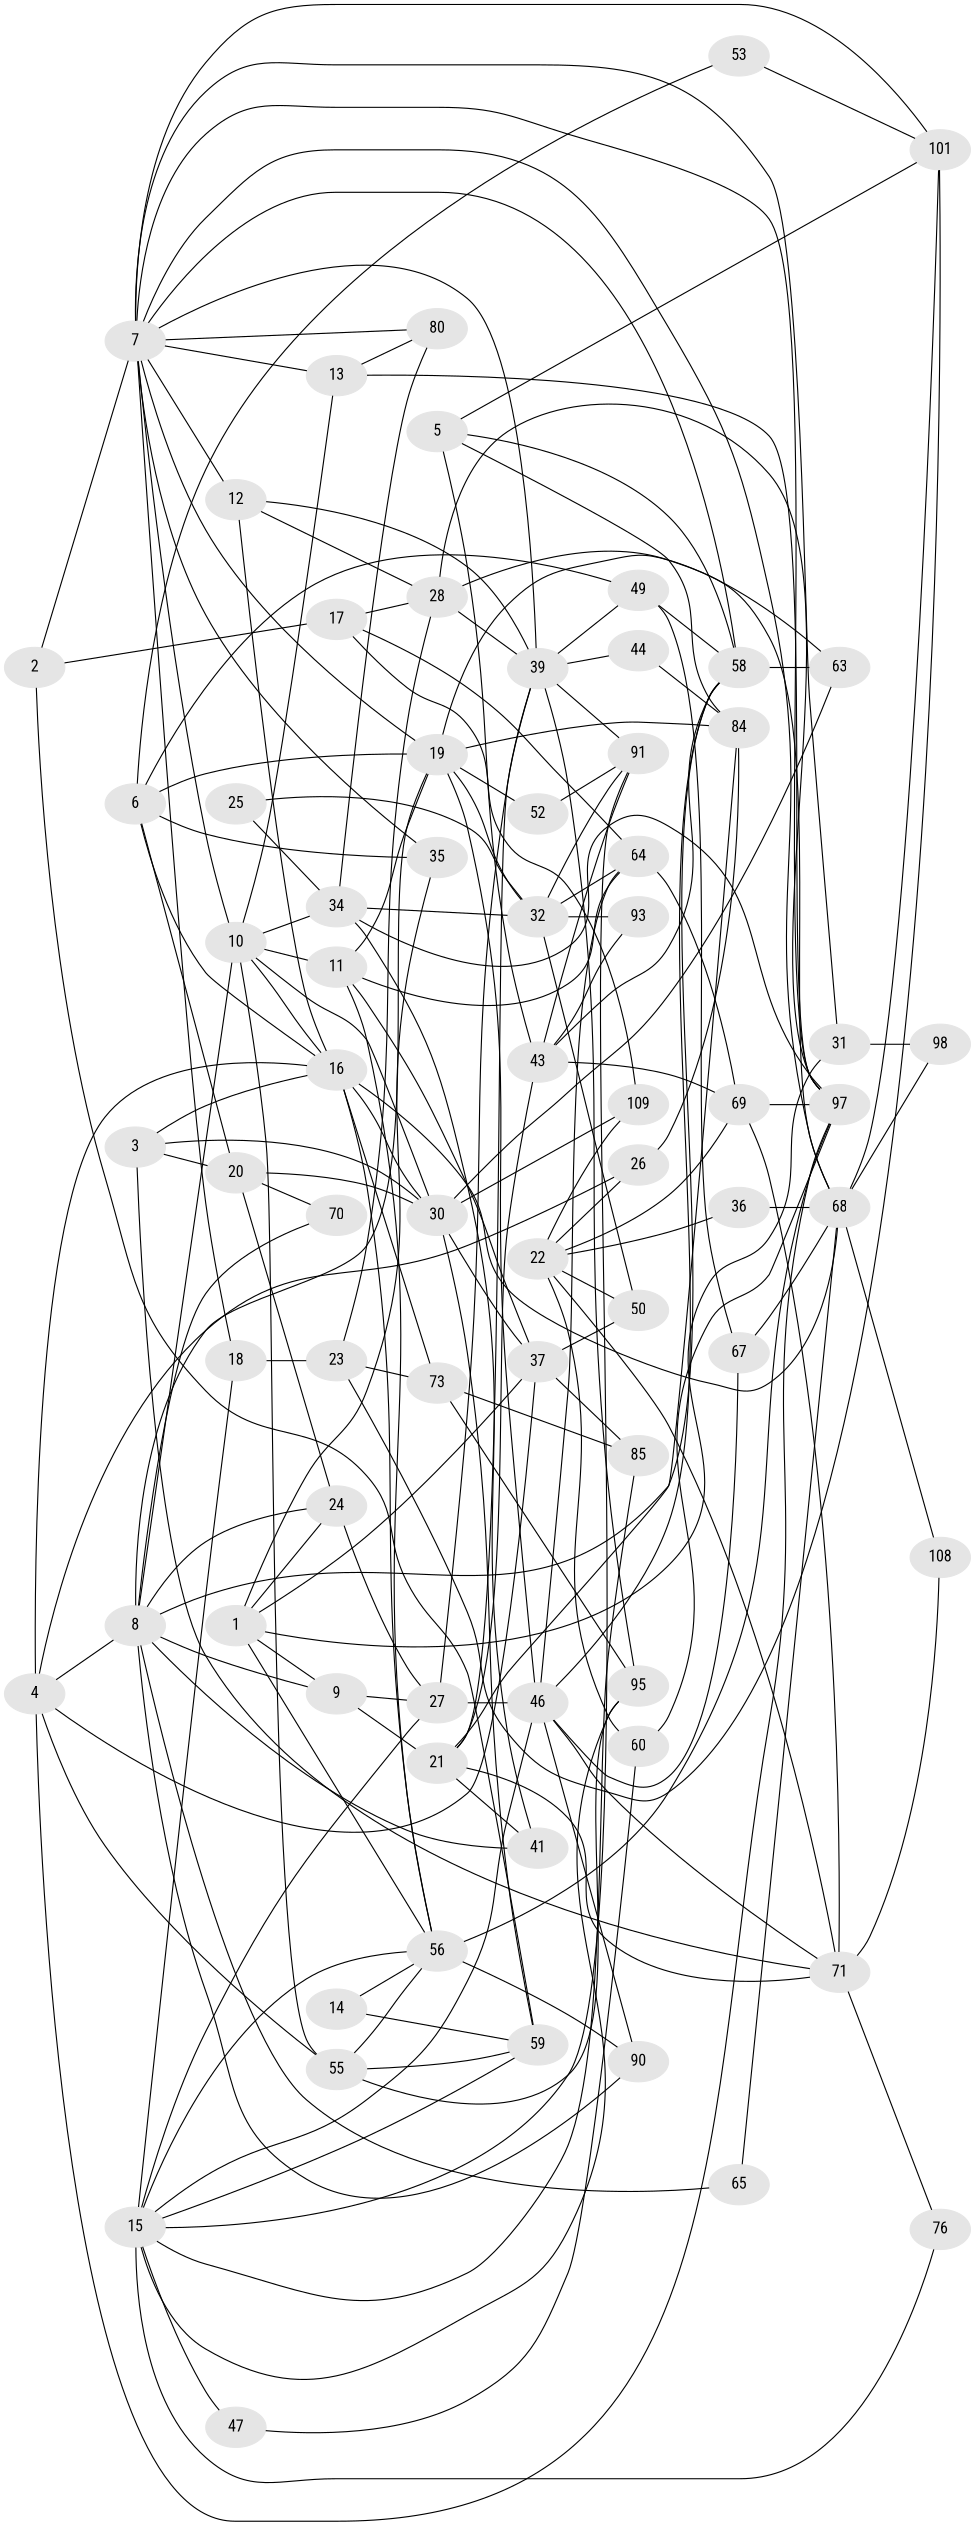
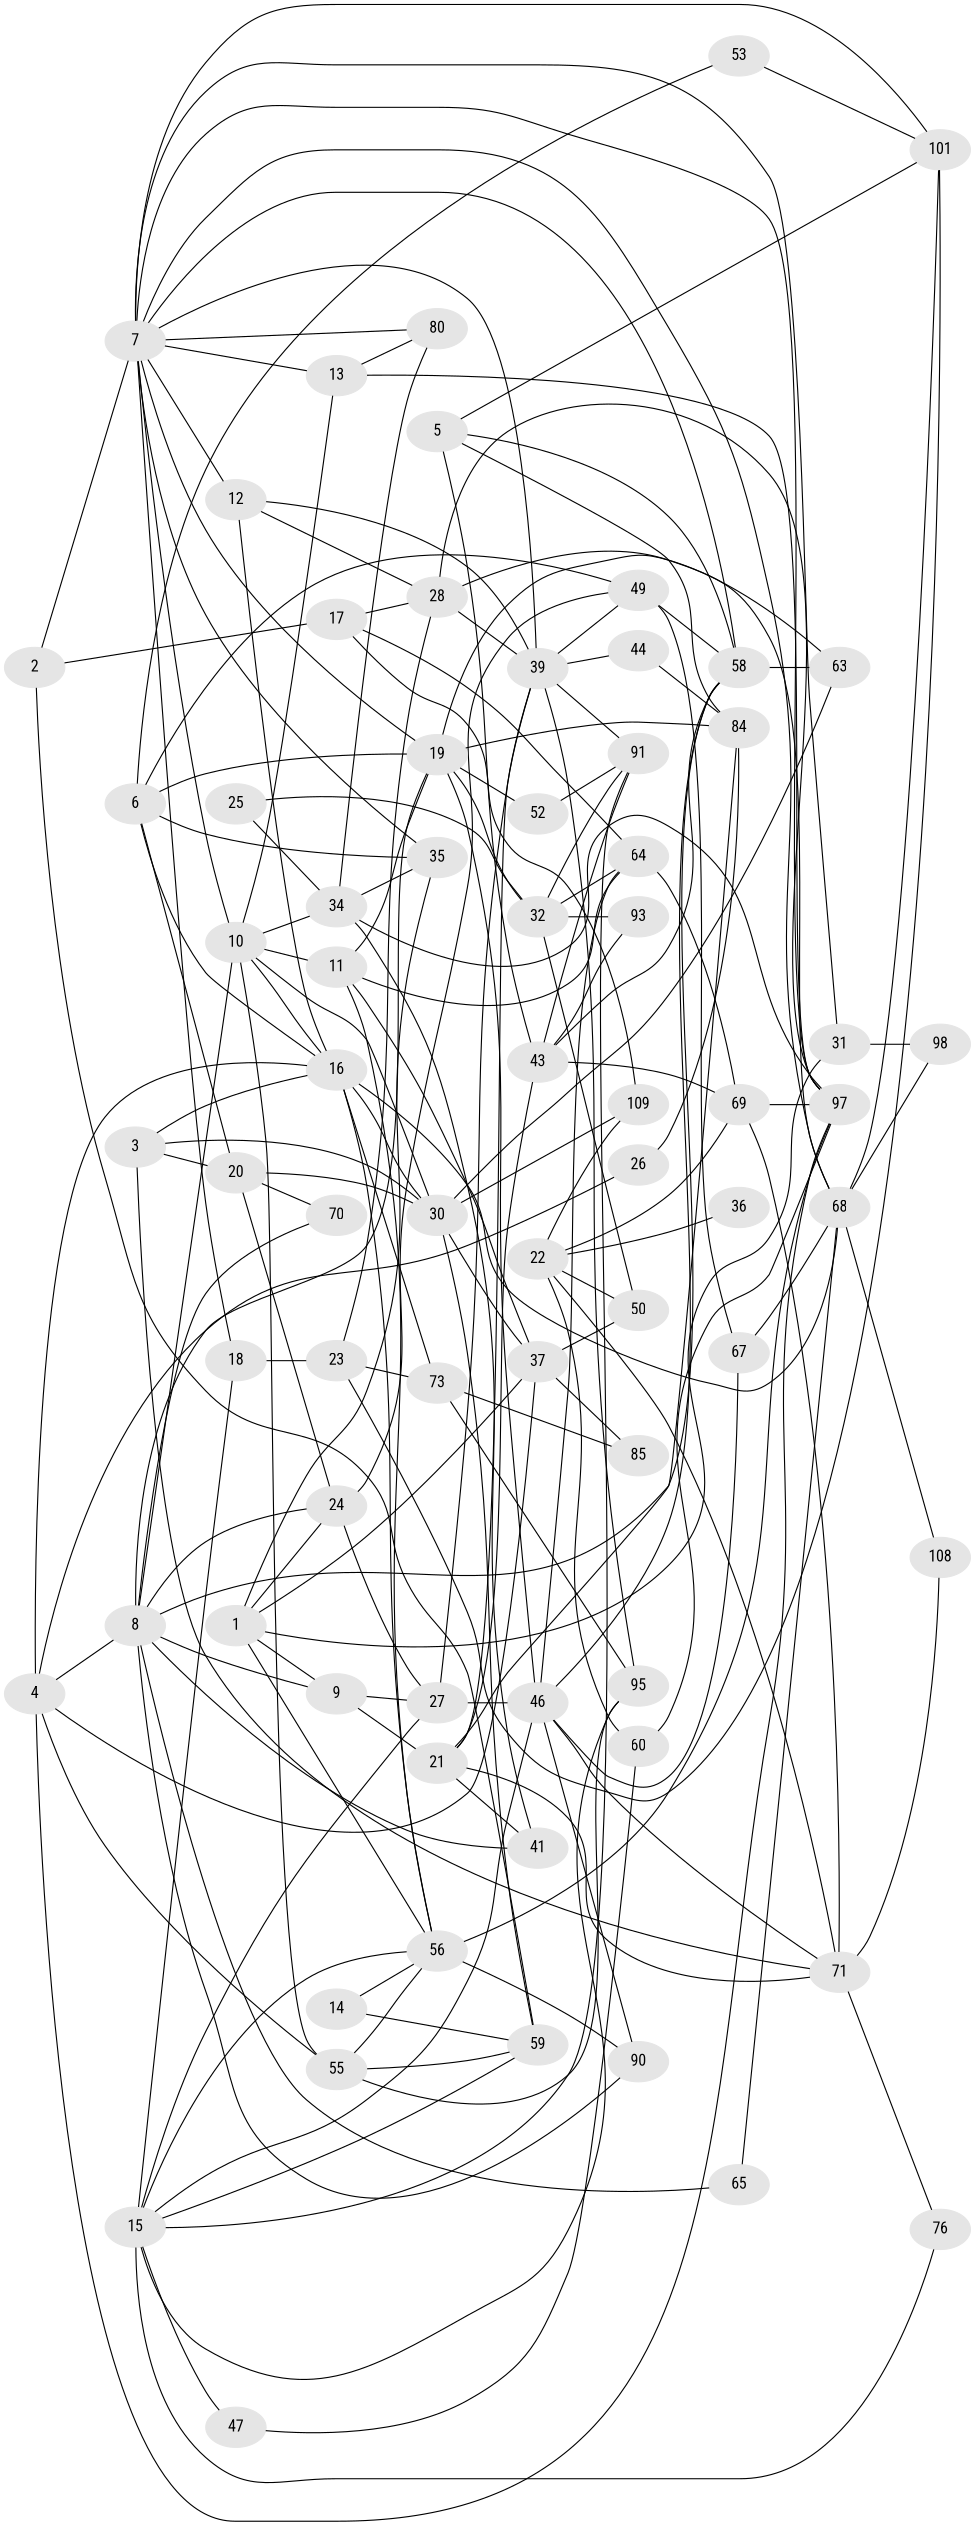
edge "34" -- "32": now "34" -- "35"
edge "49" -- "24": added
edge "36" -- "68": removed
edge "26" -- "22": removed
edge "85" -- "15": removed
